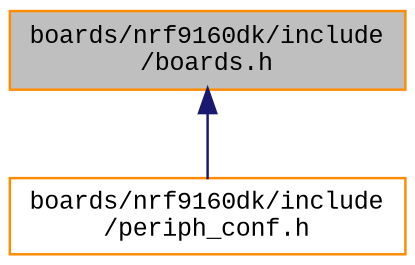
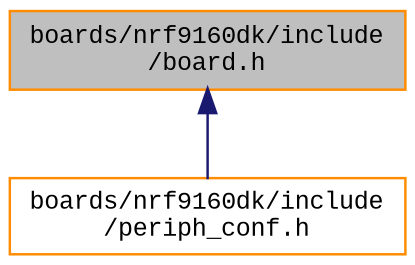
node "boards/nrf9160dk/include /boards.h": label "boards/nrf9160dk/include /boards.h" -> "boards/nrf9160dk/include /board.h"
